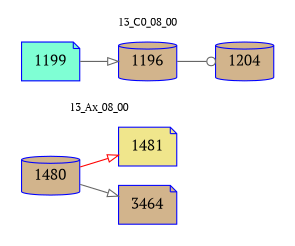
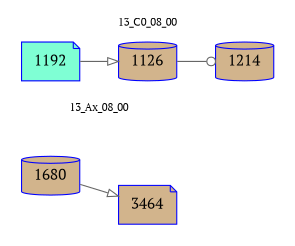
node "1199": label "1199" -> "1192"
node "1196": label "1196" -> "1126"
node "1204": label "1204" -> "1214"
node "1481": removed
node "1480": label "1480" -> "1680"
